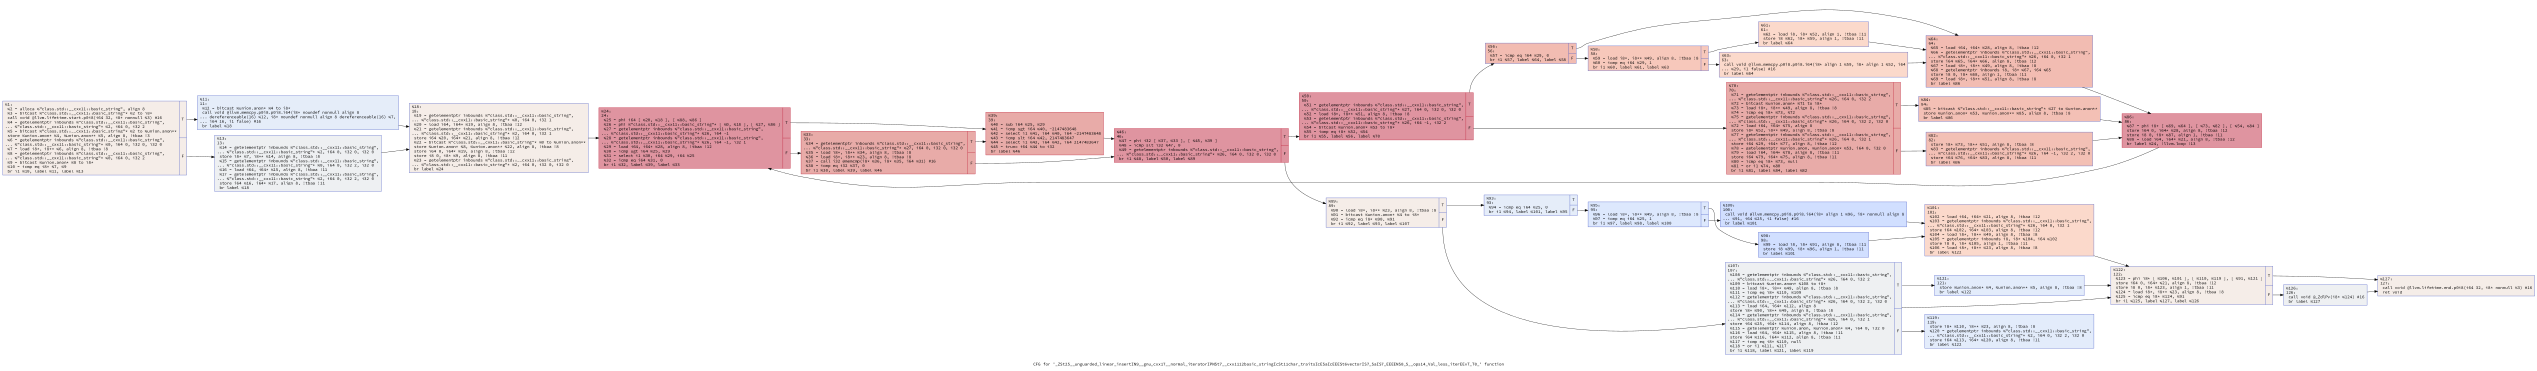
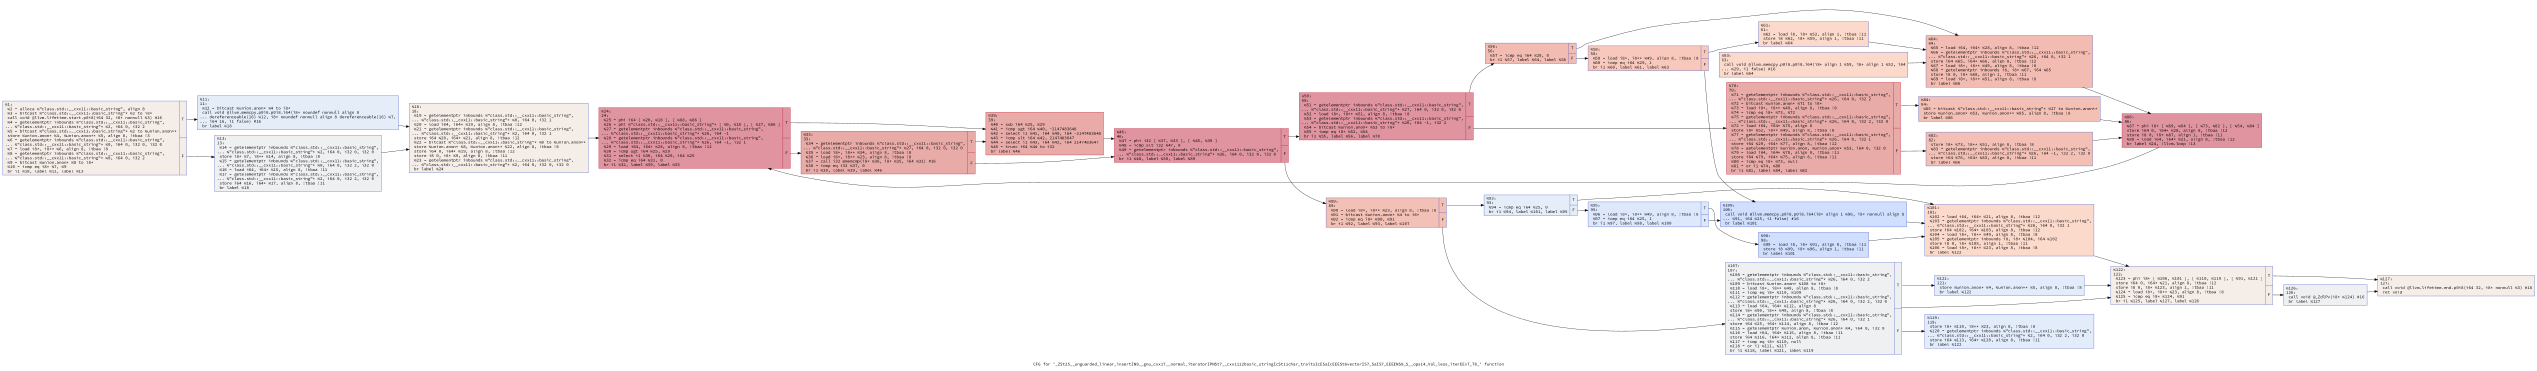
edge "%58:" -> "%63:": now "%58:" -> "%100:"
edge "%93:" -> "%101:": added
node "%89:": fillcolor #e8d6cc70 -> #e5705870
